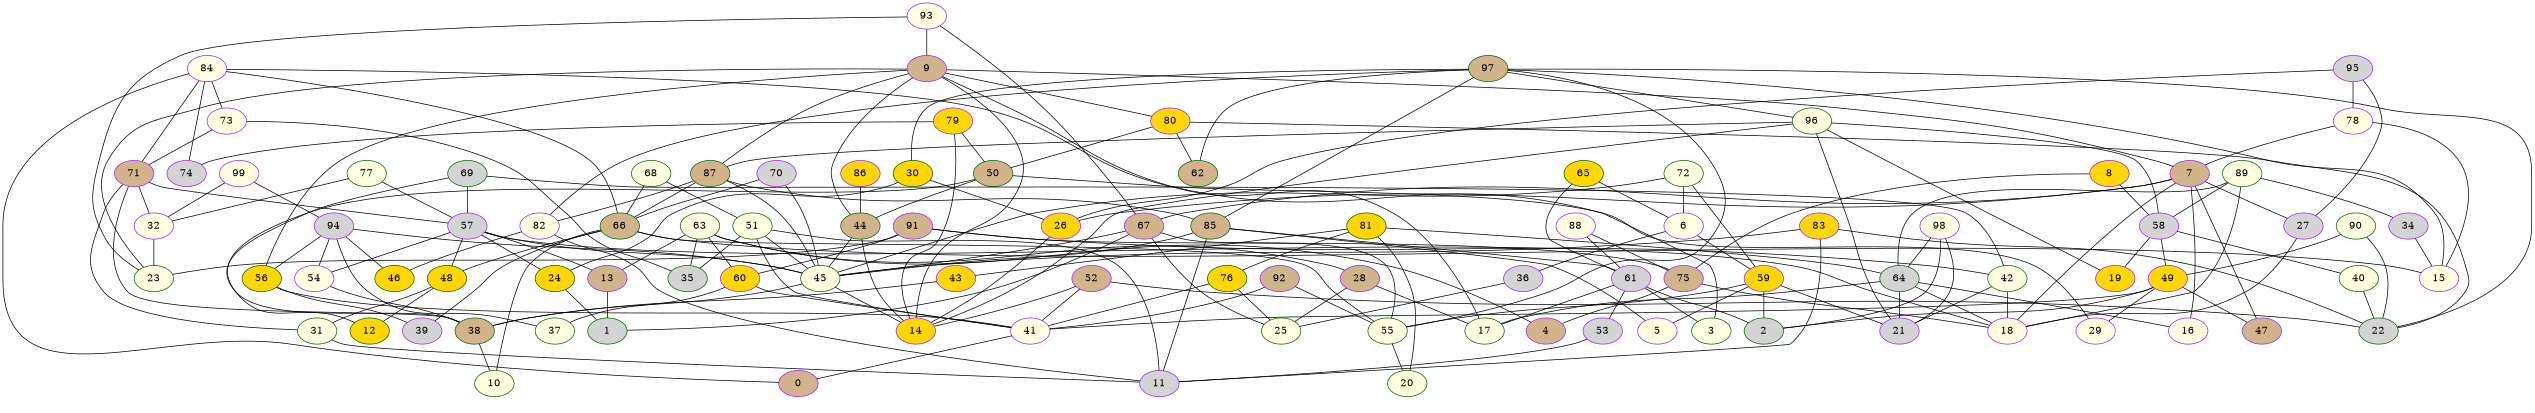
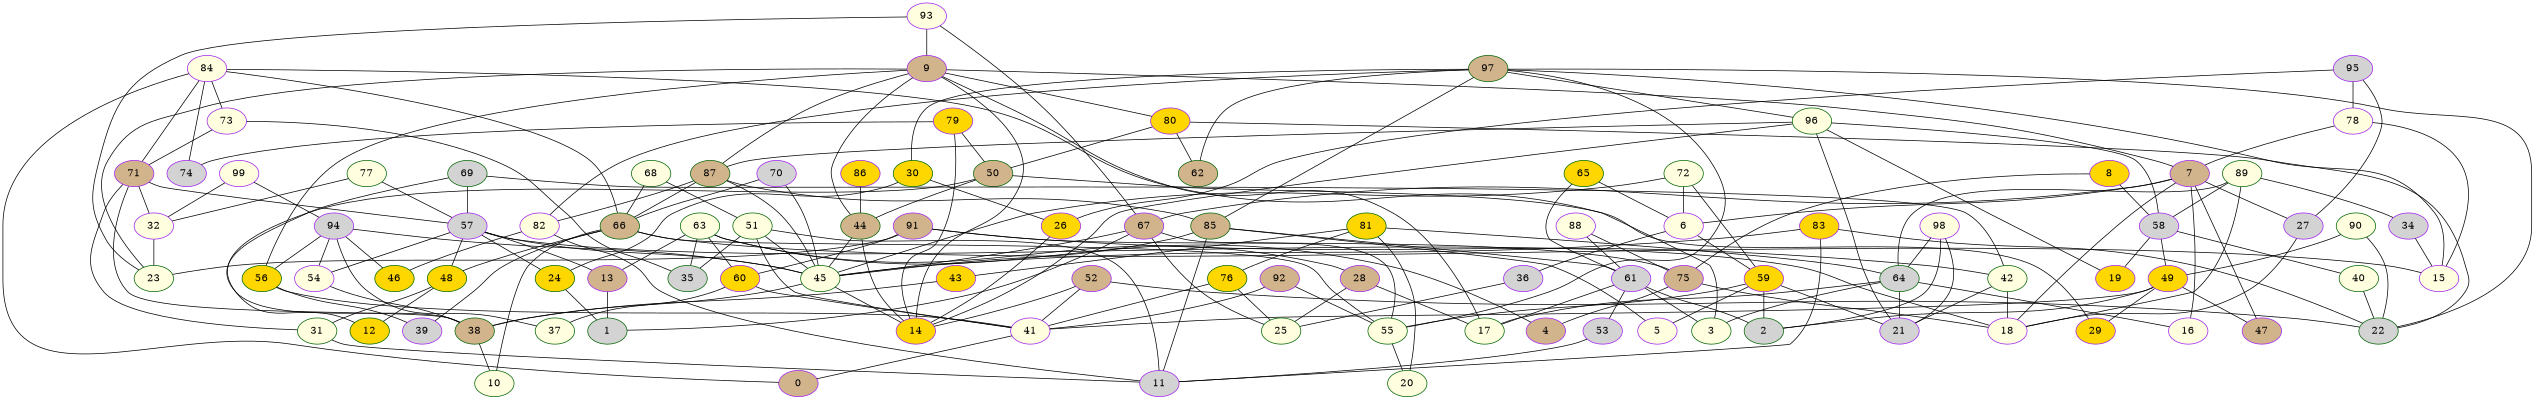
edge "7" -- "26": now "7" -- "6"
edge "64" -- "18": now "64" -- "3"
node "29": fillcolor lightyellow -> gold
